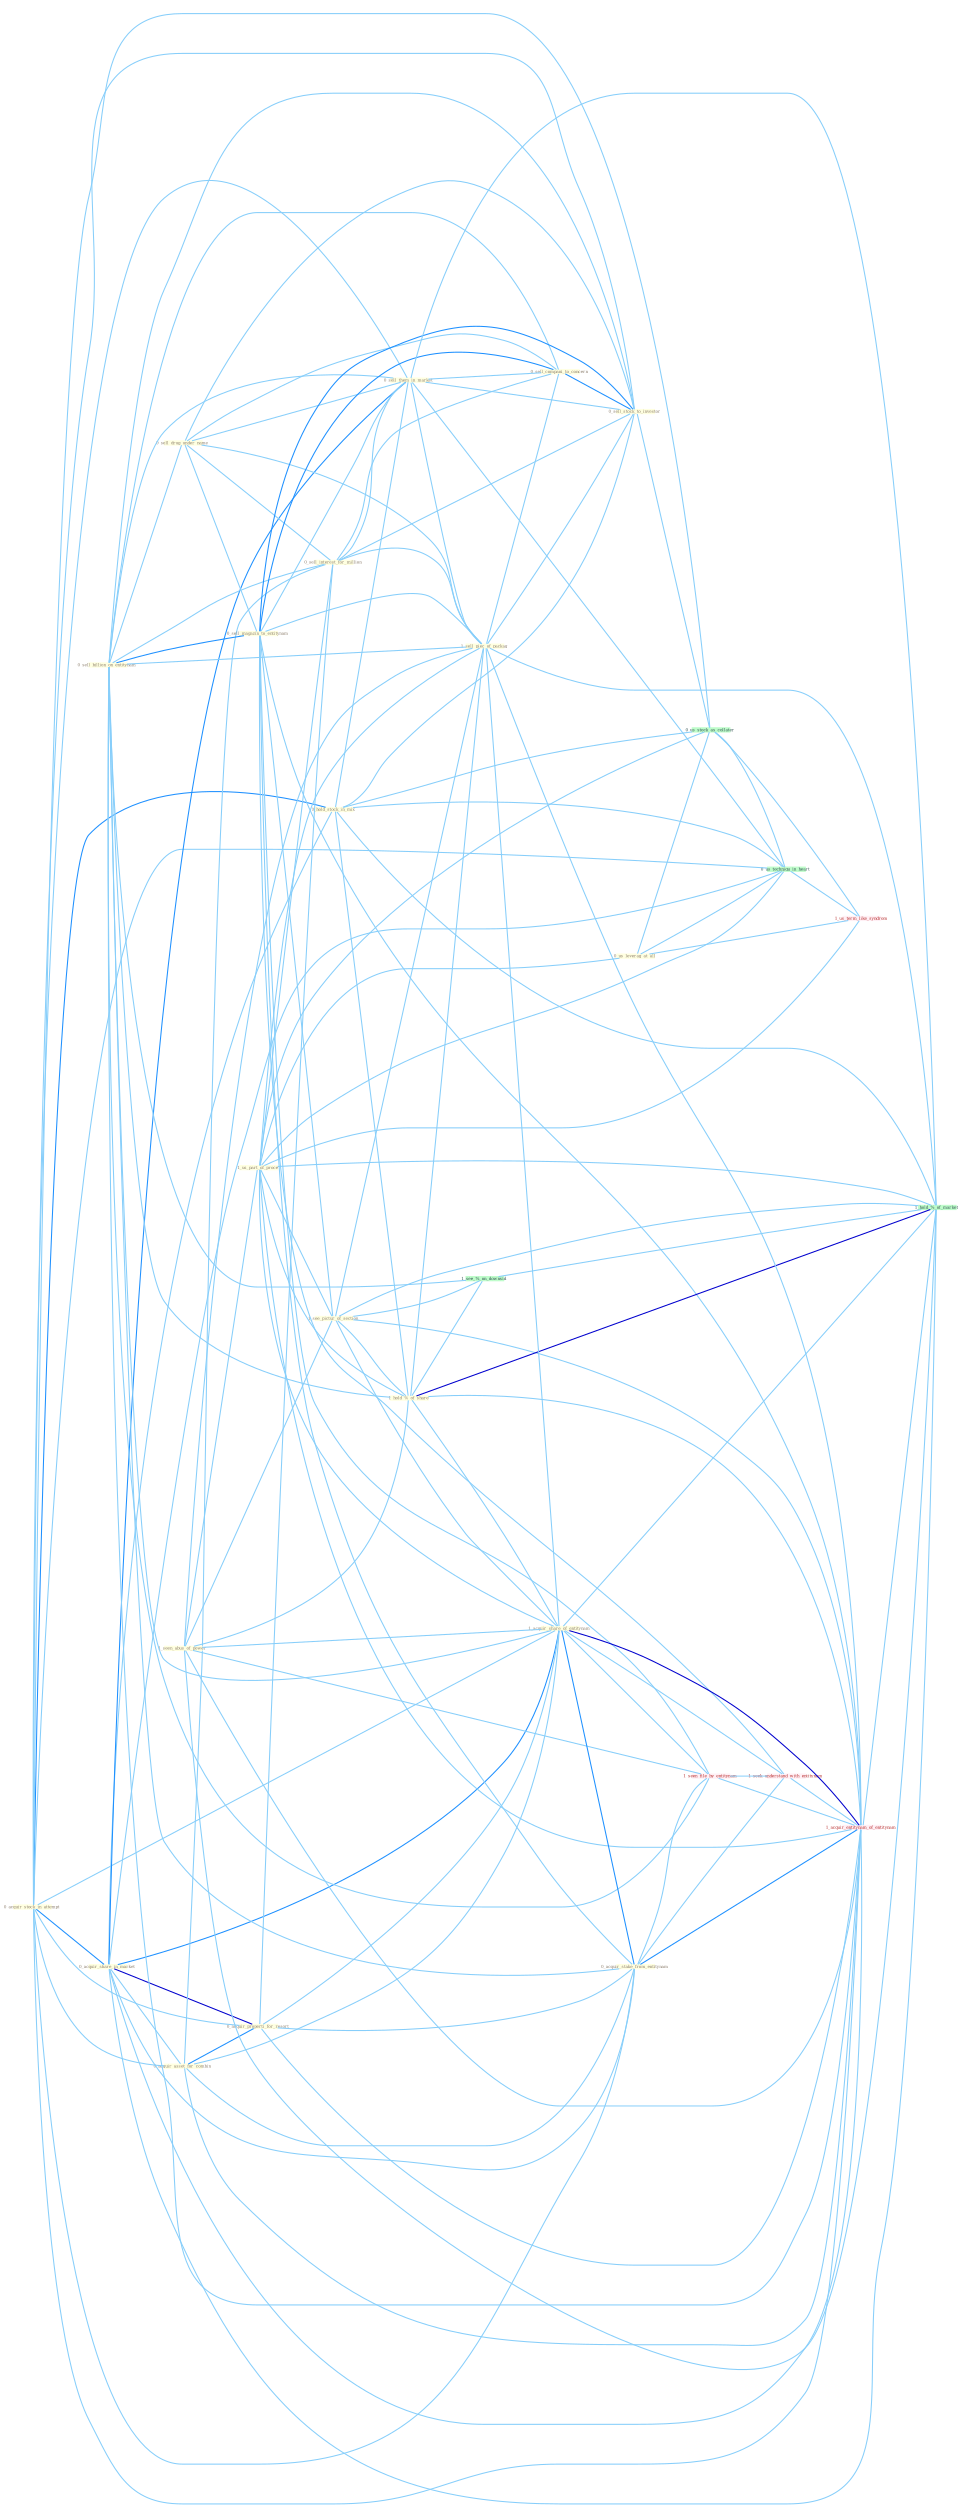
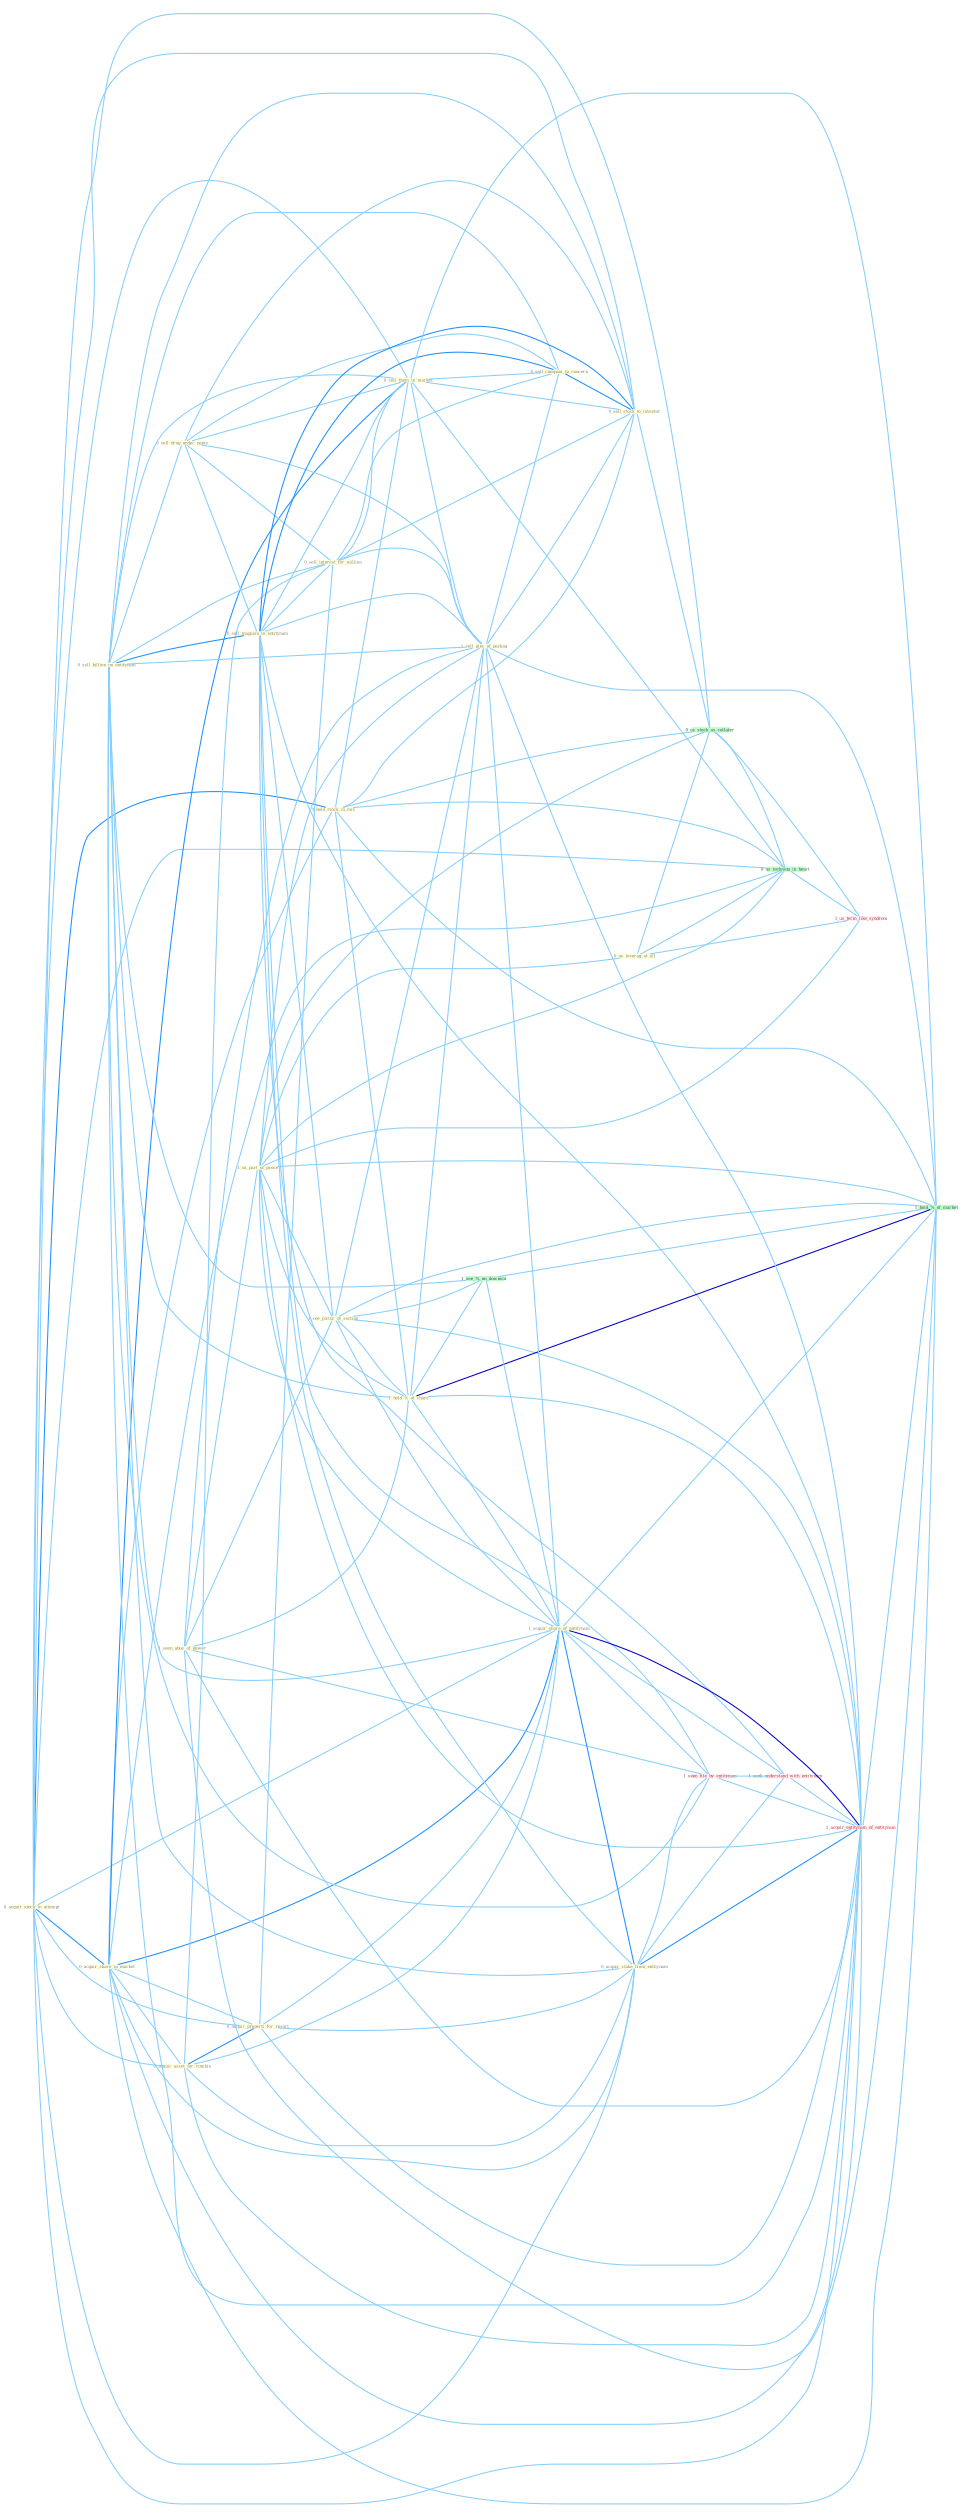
edge "0_sell_interest_for_million" -- "1_us_part_of_proce": now "0_sell_interest_for_million" -- "0_sell_magazin_to_entitynam"
edge "1_acquir_share_of_entitynam" -- "1_seen_abus_of_power": now "1_acquir_share_of_entitynam" -- "1_see_%_on_downsid"
edge "0_acquir_share_in_market" -- "0_acquir_properti_for_resort": color #0000cd -> #87cefa
